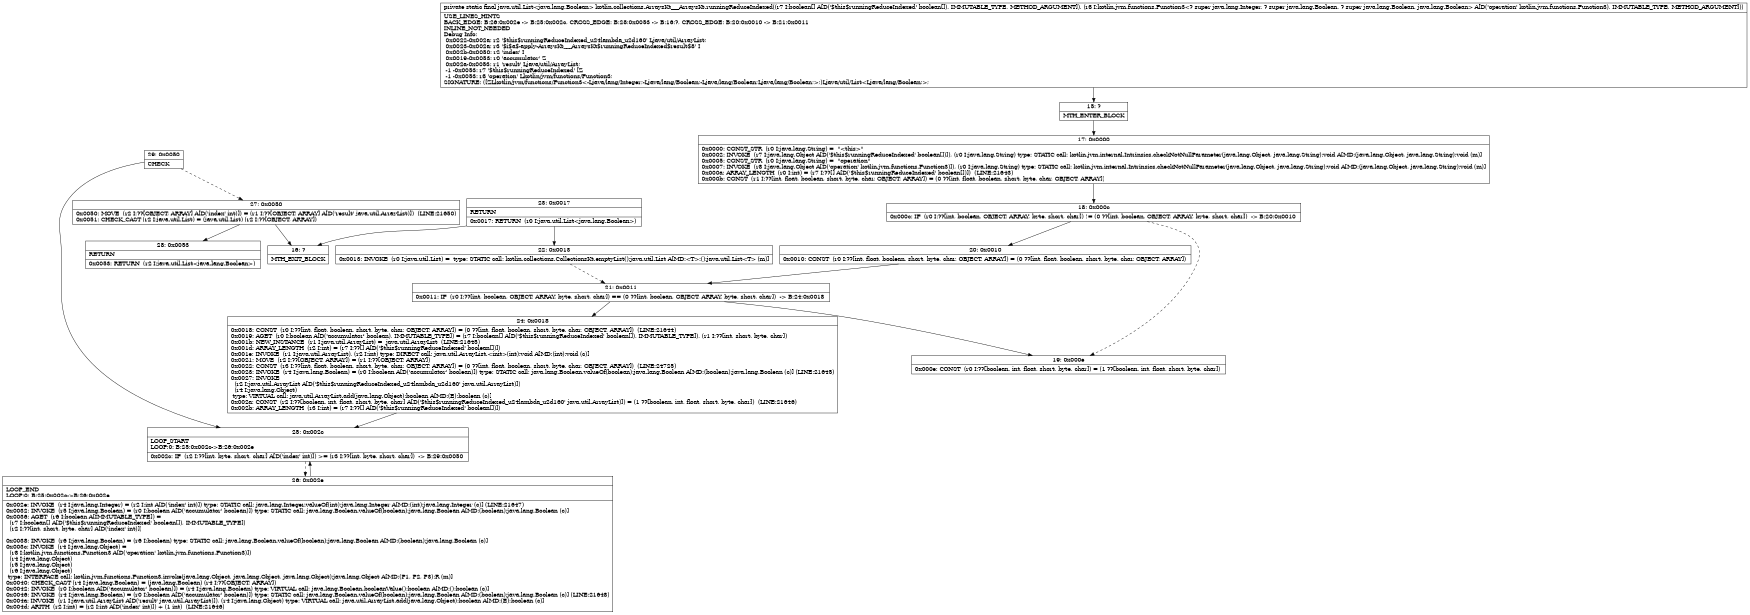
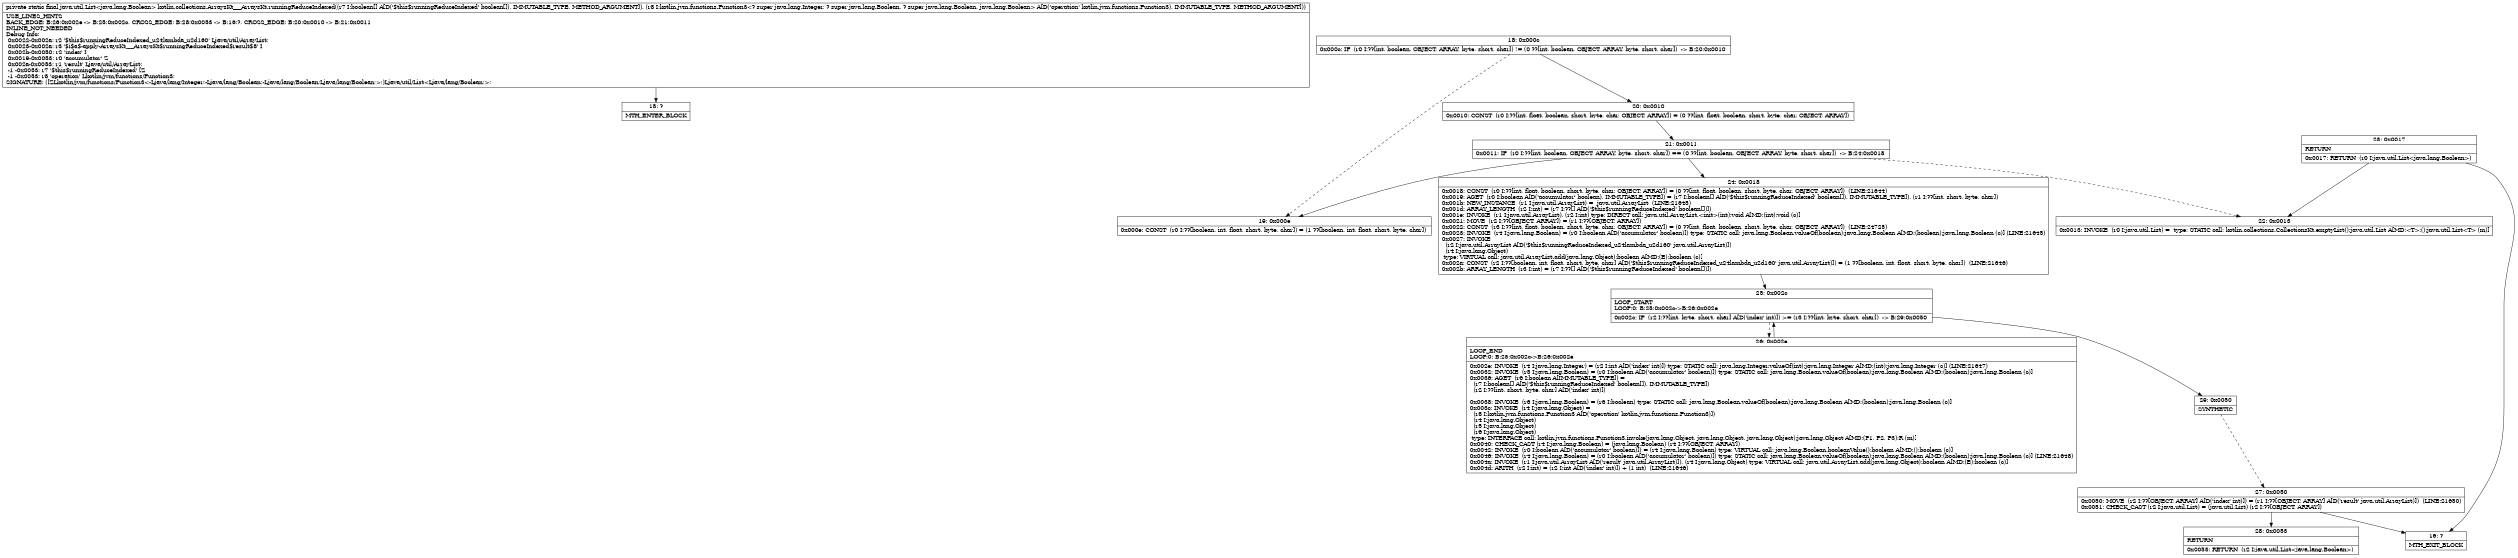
node "17: 0x0000": removed
node "29: 0x0050": text "CHECK" -> "SYNTHETIC"
edge "22: 0x0013" -> "21: 0x0011": reversed
edge "29: 0x0050" -> "25: 0x002c": reversed
